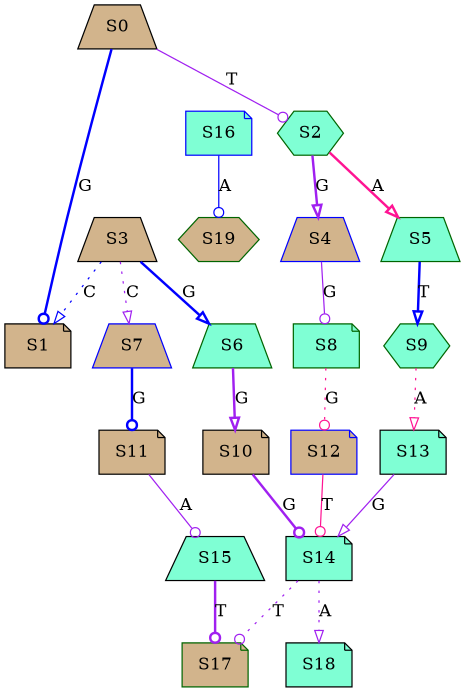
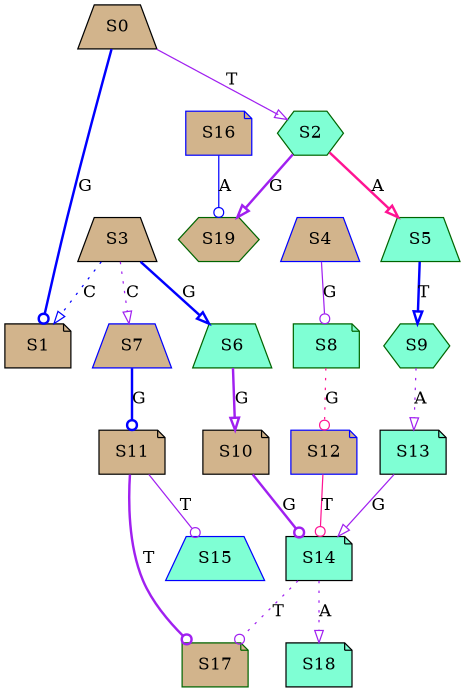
edge "S0" -> "S2": arrowhead odot -> onormal
node "S16": fillcolor aquamarine -> tan
edge "S2" -> "S4": now "S2" -> "S19"
edge "S9" -> "S13": color deeppink -> purple
edge "S11" -> "S15": label "A" -> "T"
node "S15": color black -> blue
edge "S15" -> "S17": now "S11" -> "S17"
